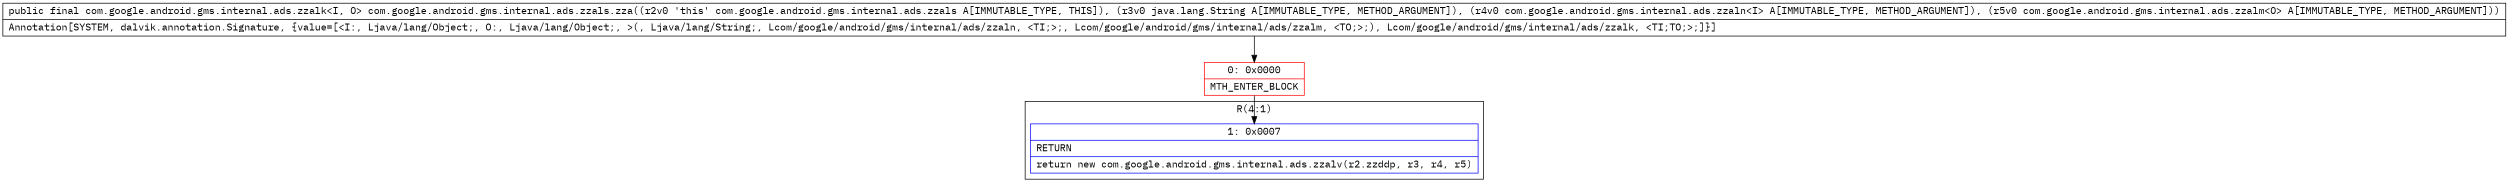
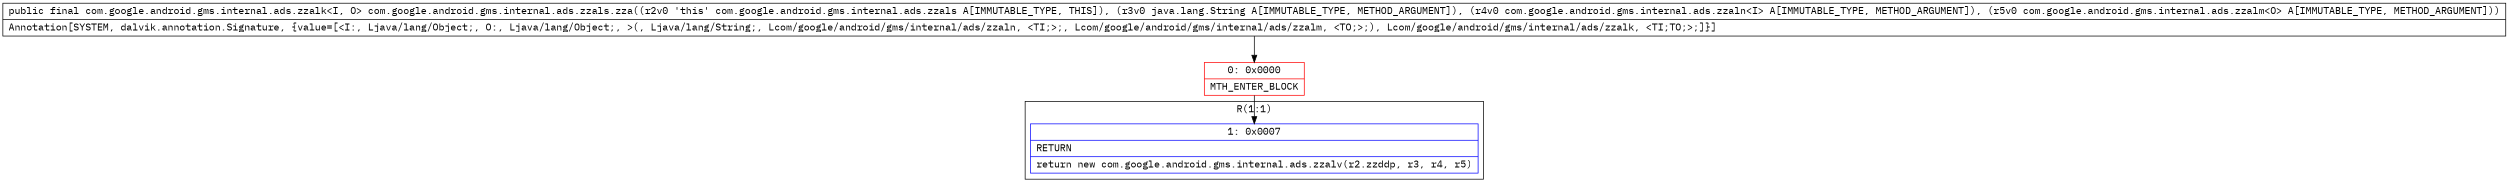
cluster "R(4:1)": label "R(4:1)" -> "R(1:1)"
